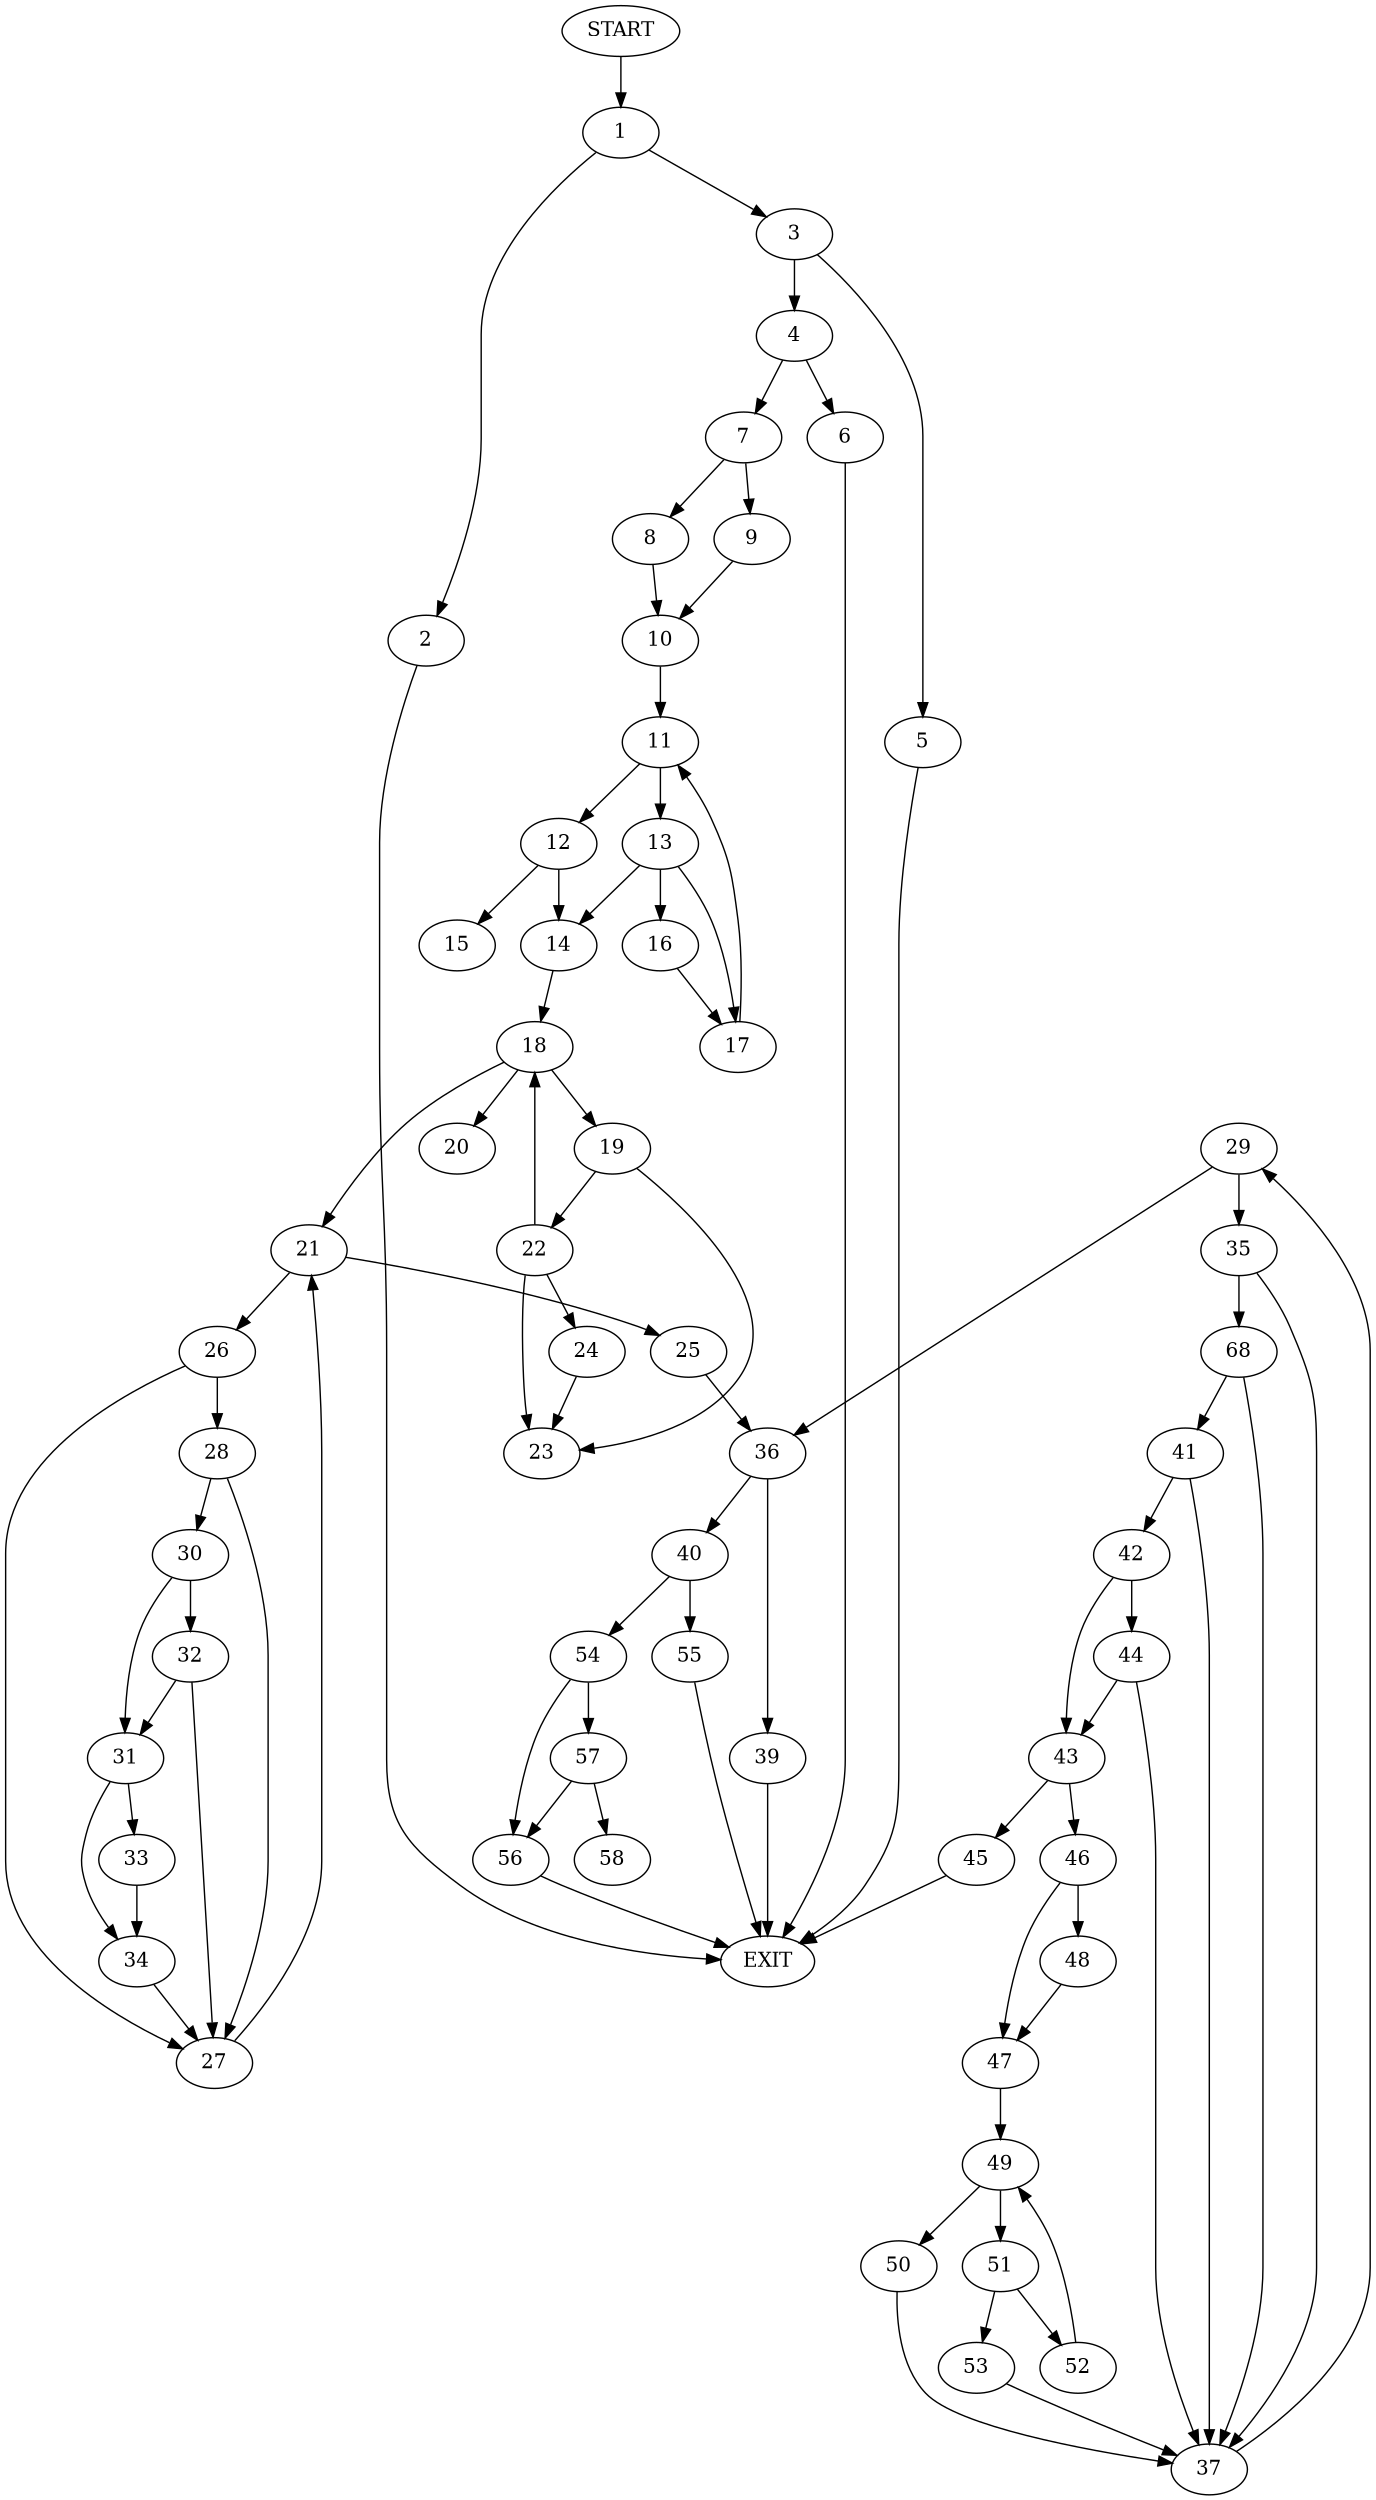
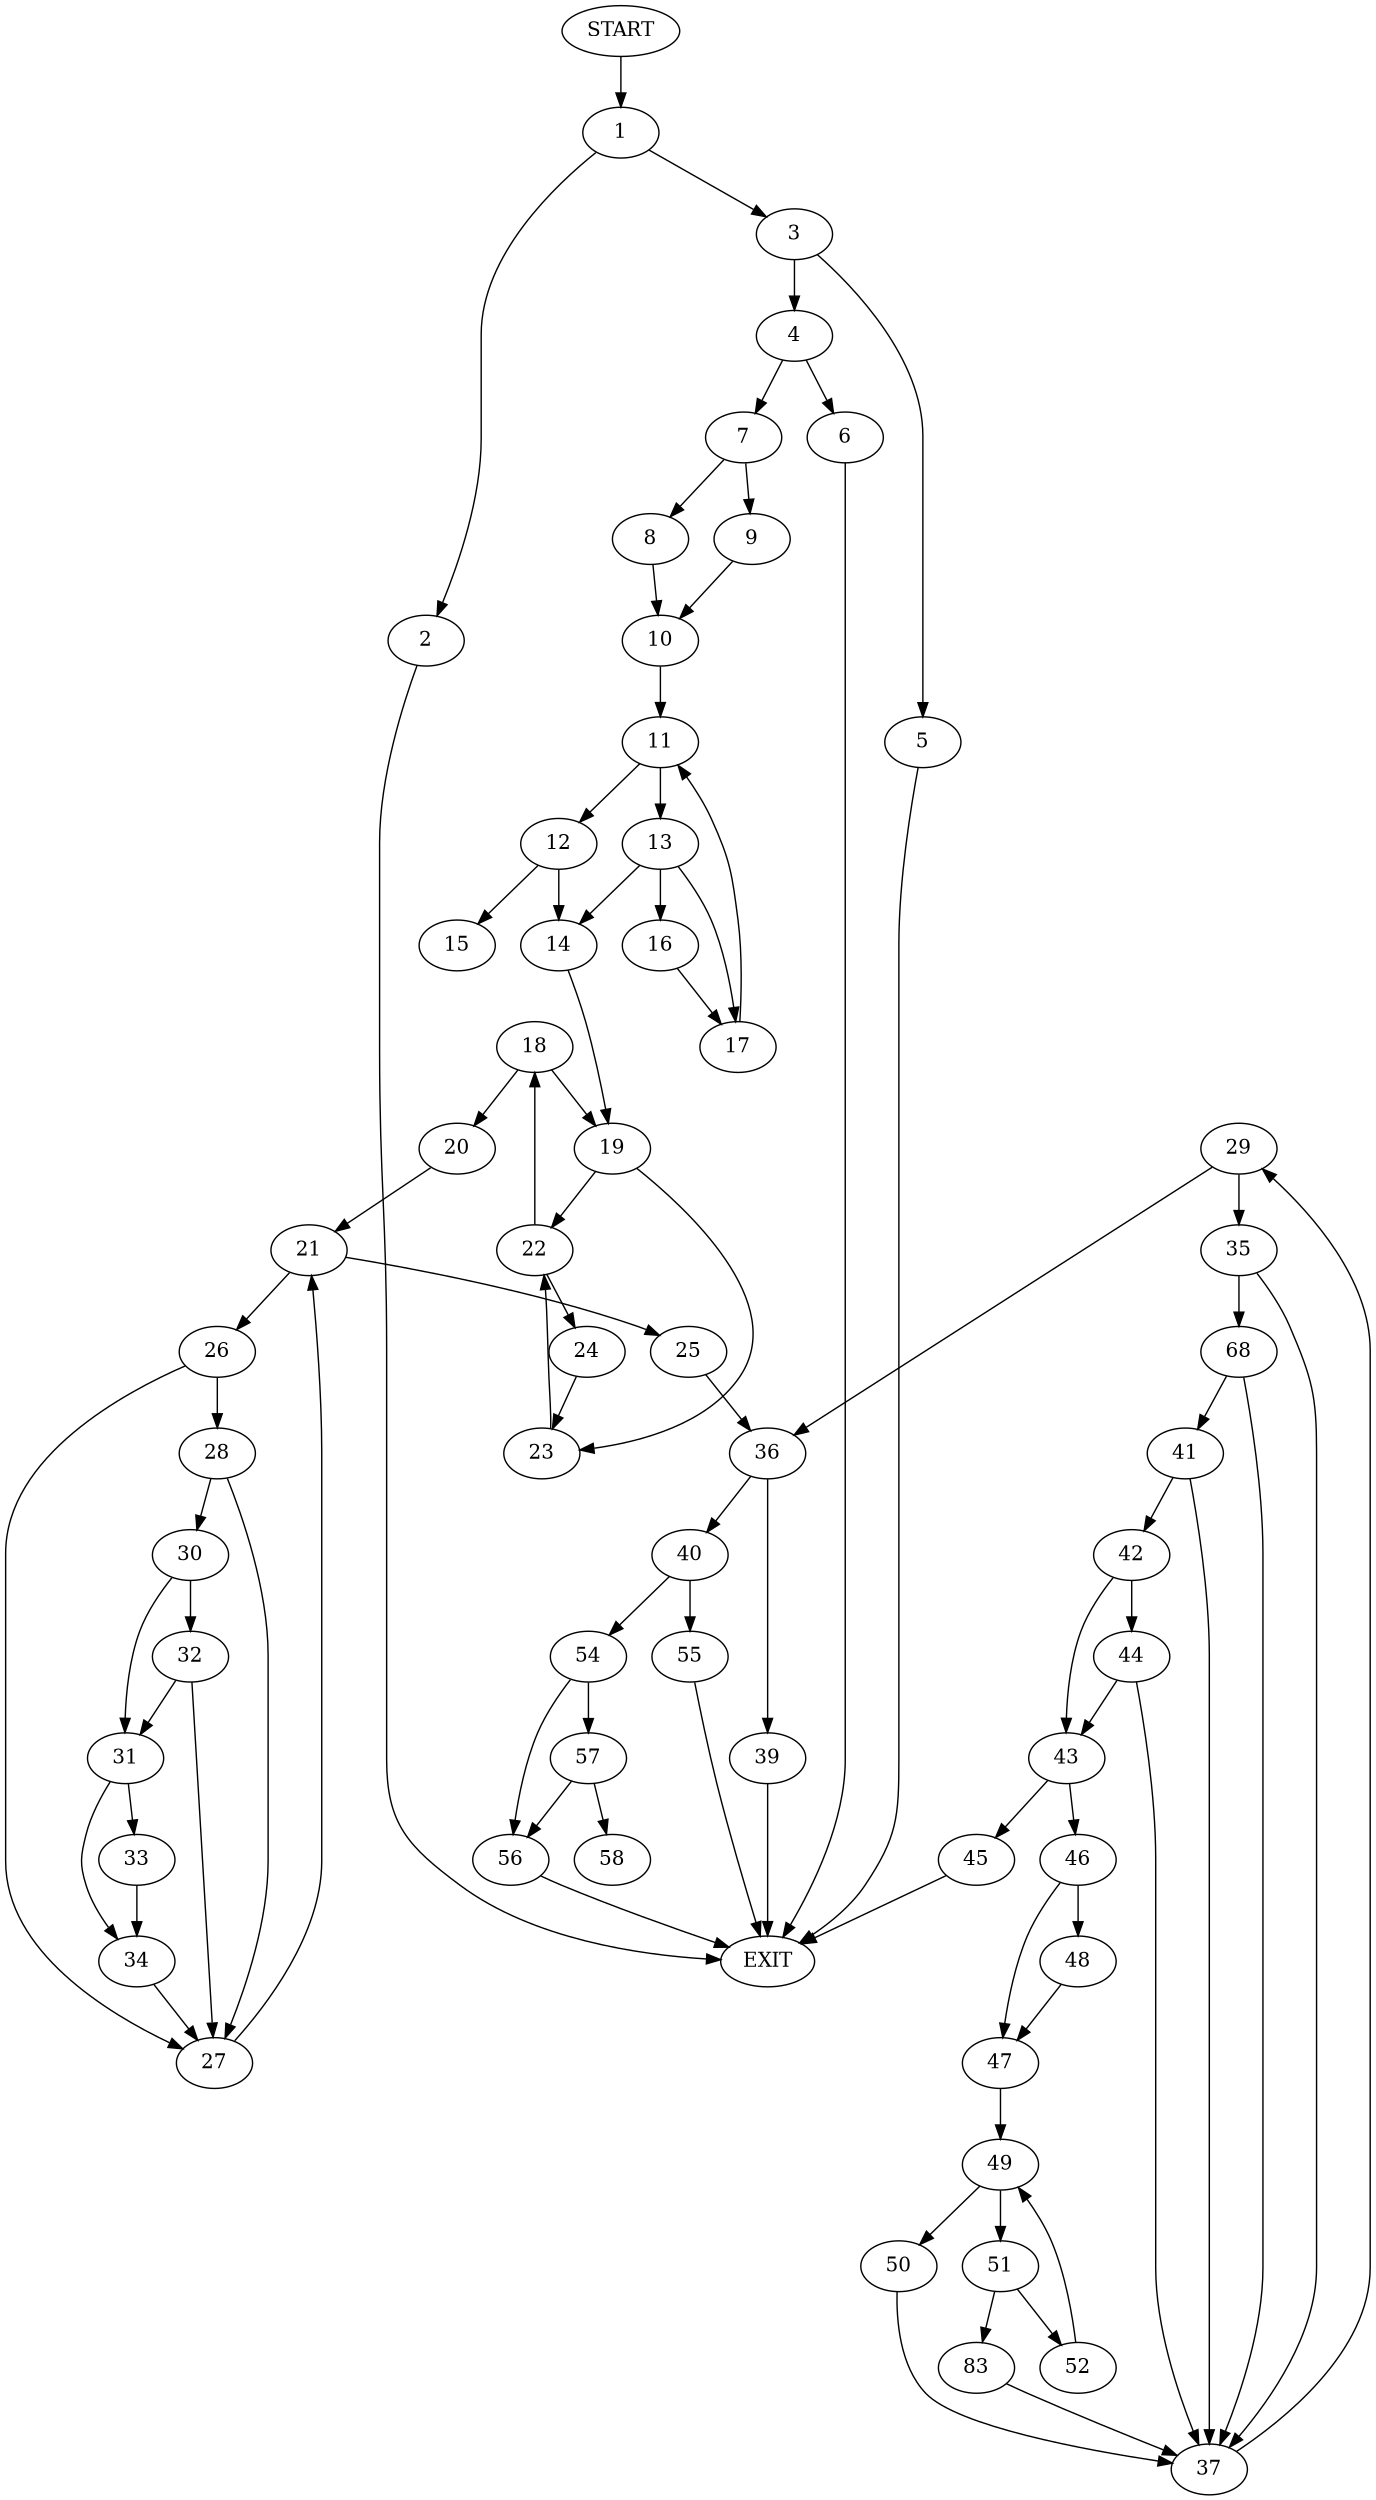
edge "14" -> "18": now "14" -> "19"
edge "18" -> "21": now "20" -> "21"
edge "22" -> "23": reversed
node "53": label "53" -> "83"
